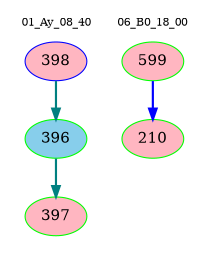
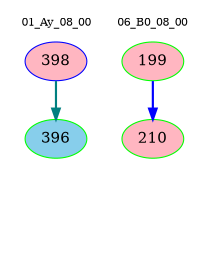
cluster "01_Ay_08_40": label "01_Ay_08_40" -> "01_Ay_08_00"
cluster "06_B0_18_00": label "06_B0_18_00" -> "06_B0_08_00"
node "599": label "599" -> "199"
node "397": removed
